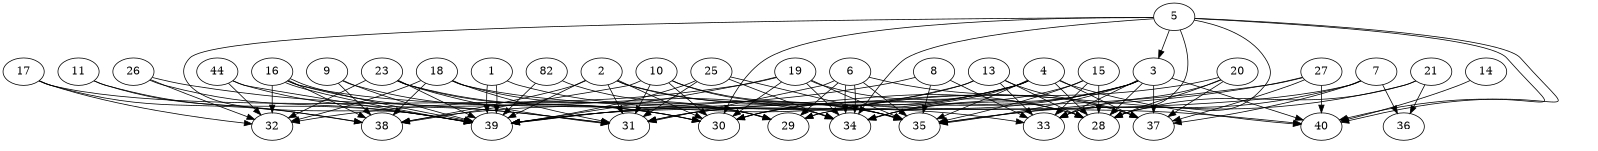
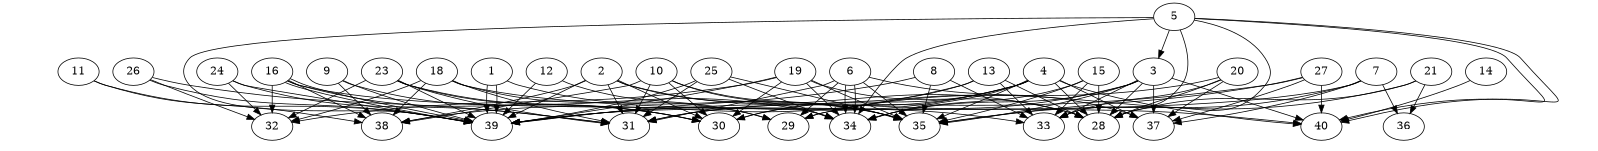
edge "5" -> "30": removed
node "17": removed
node "44": label "44" -> "24"
node "82": label "82" -> "12"
edge "13" -> "37": removed
edge "3" -> "30": removed
